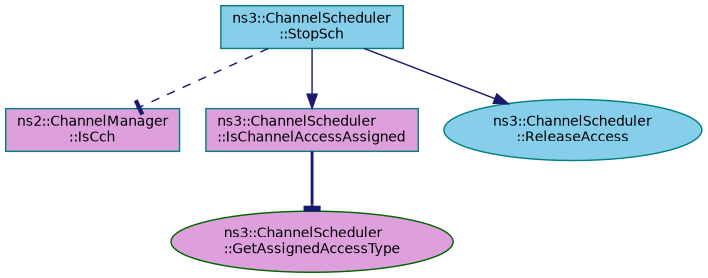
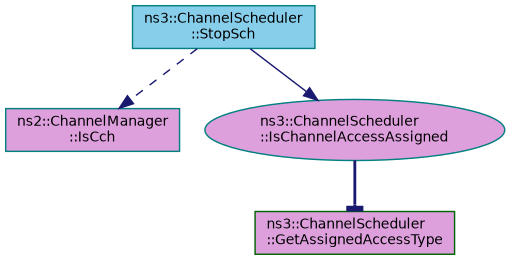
edge "ns3::ChannelScheduler ::StopSch" -> "ns2::ChannelManager ::IsCch": arrowhead tee -> normal
node "ns3::ChannelScheduler ::IsChannelAccessAssigned": shape box -> ellipse
node "ns3::ChannelScheduler ::ReleaseAccess": removed
node "ns3::ChannelScheduler ::GetAssignedAccessType": shape ellipse -> box
